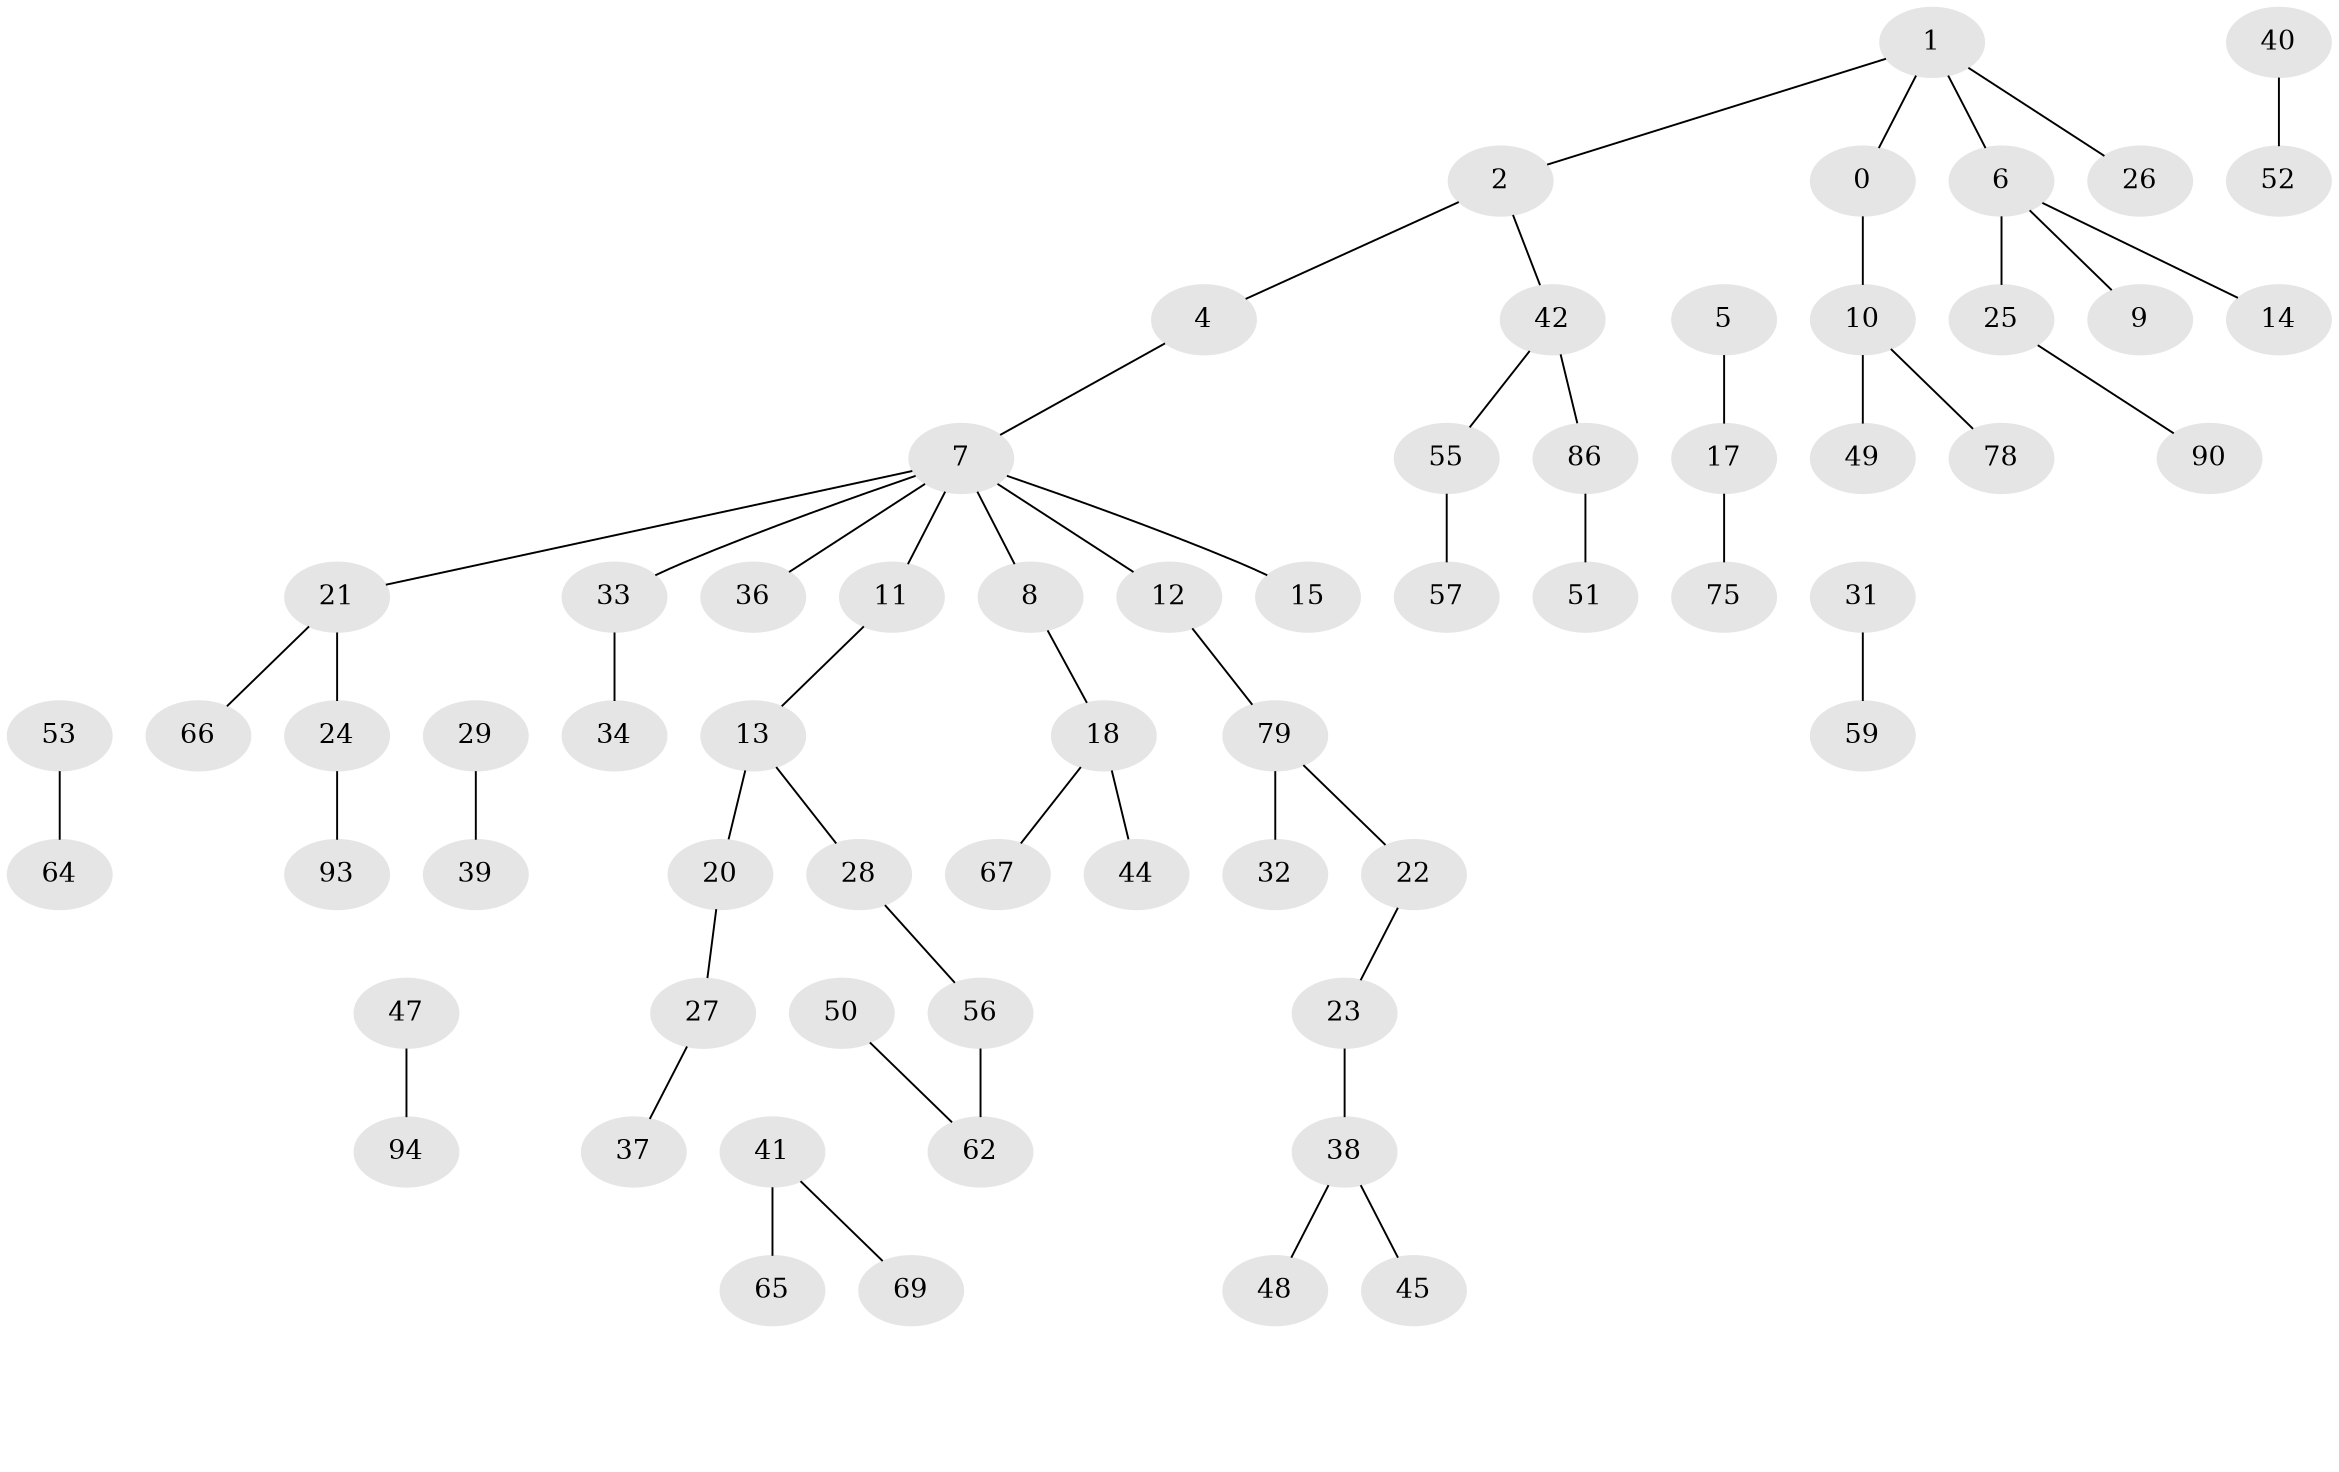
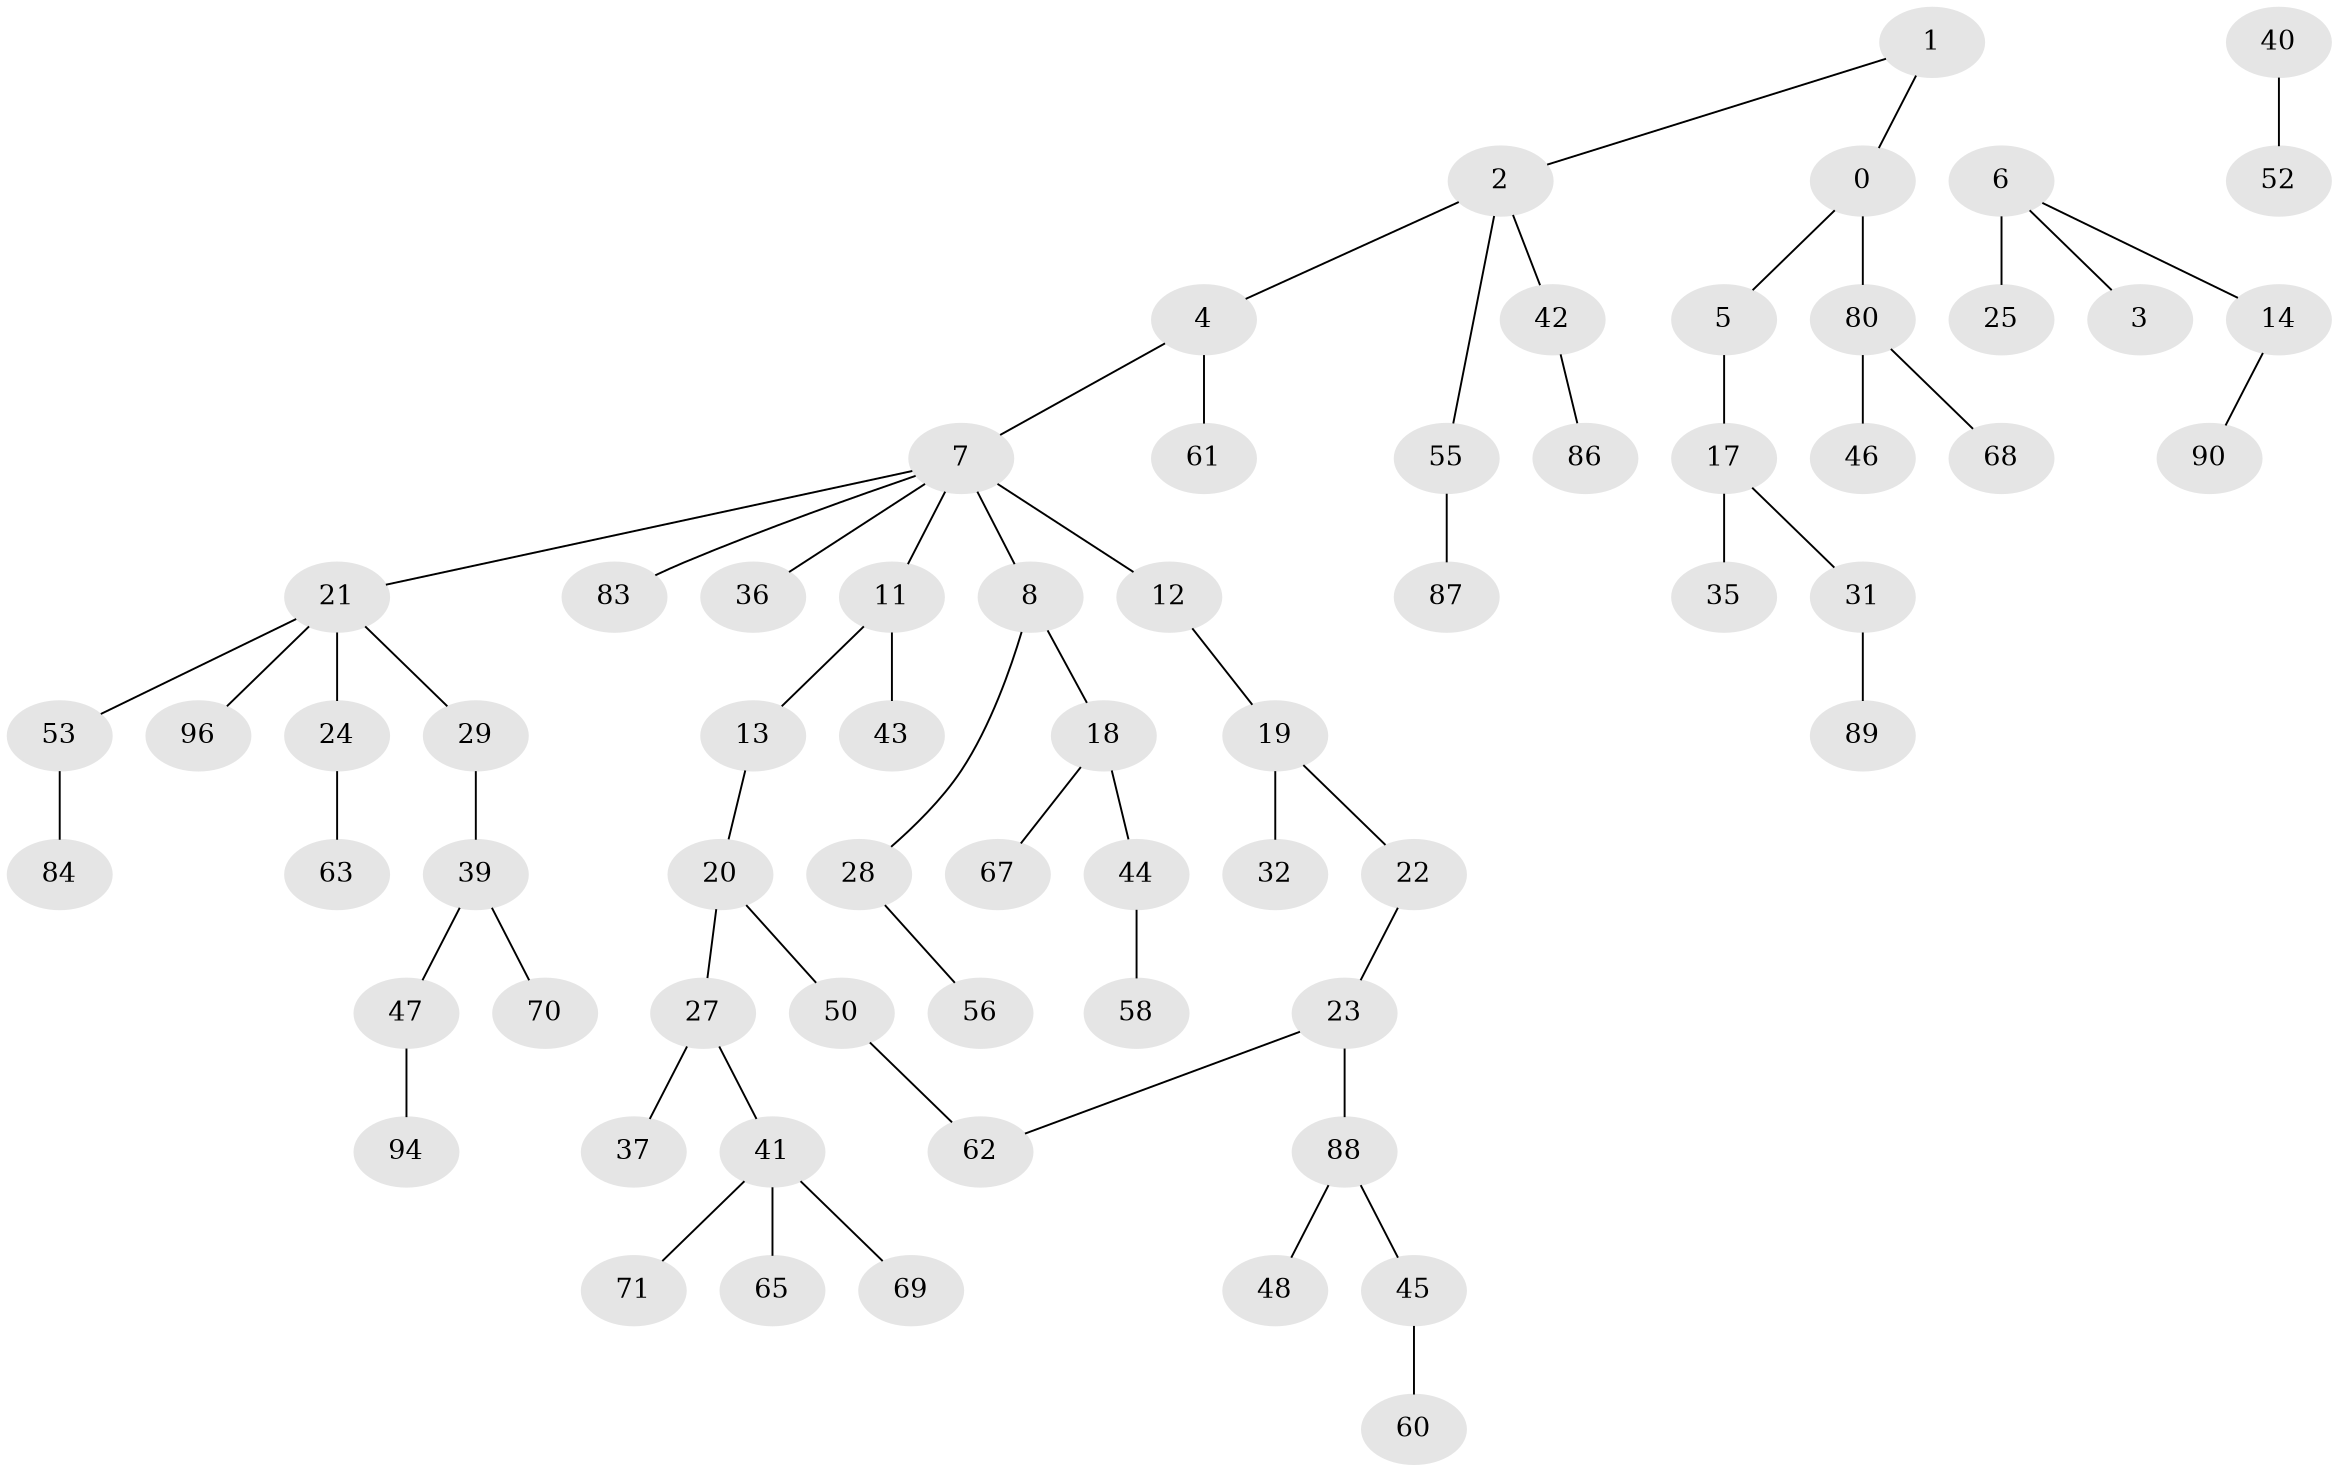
edge "1" -- "6": removed
node "26": removed
edge "0" -- "5": added
node "10": label "10" -> "80"
node "9": label "9" -> "3"
edge "42" -- "55": now "2" -- "55"
edge "25" -- "90": now "14" -- "90"
node "61": added
node "49": label "49" -> "46"
node "78": label "78" -> "68"
edge "17" -- "31": added
node "33": label "33" -> "83"
node "15": removed
node "57": label "57" -> "87"
node "51": removed
node "75": label "75" -> "35"
edge "21" -- "53": added
edge "21" -- "29": added
node "66": label "66" -> "96"
node "34": removed
node "43": added
node "79": label "79" -> "19"
node "59": label "59" -> "89"
edge "13" -- "28": now "8" -- "28"
node "64": label "64" -> "84"
node "93": label "93" -> "63"
edge "39" -- "47": added
edge "20" -- "50": added
node "70": added
node "58": added
edge "27" -- "41": added
edge "56" -- "62": now "23" -- "62"
node "38": label "38" -> "88"
node "71": added
node "60": added
